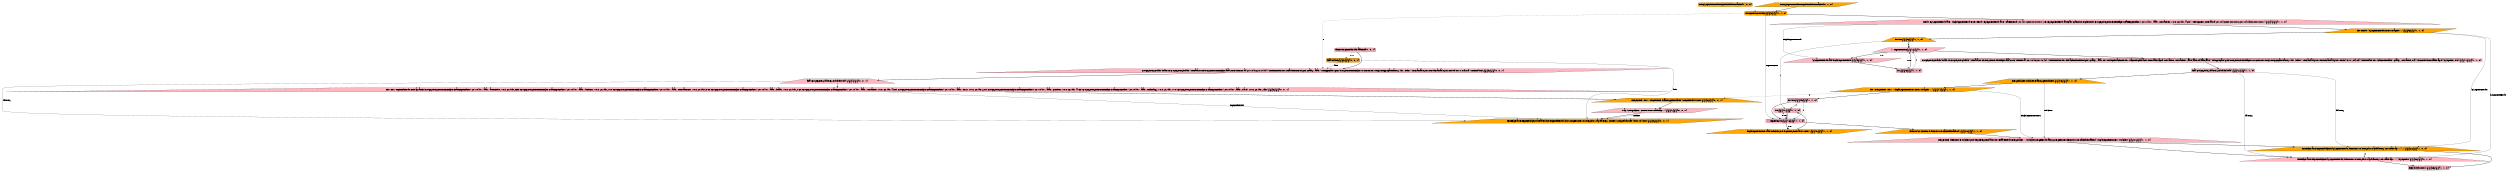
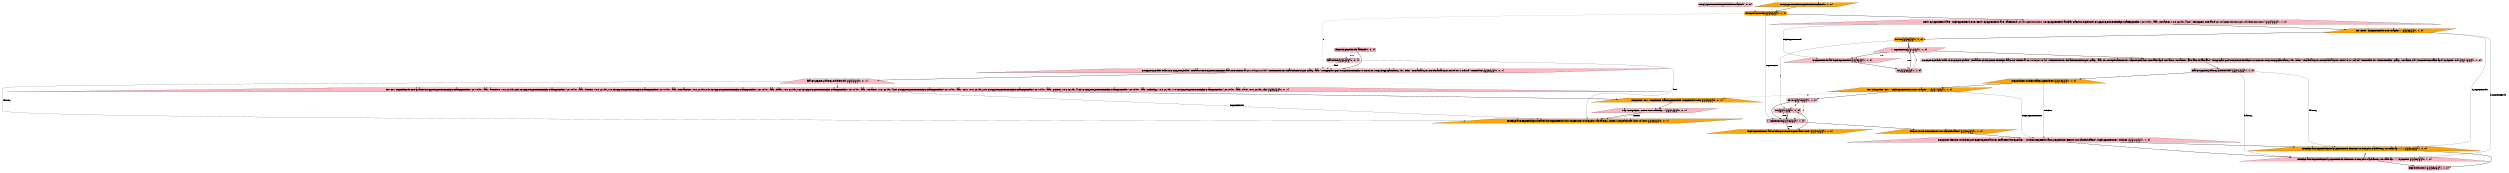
node "testBySegmentResultsUnOptimizedDimextraction['1', '0', '0']": fillcolor orange -> lightpink
node "int i = 0@@@6@@@['1', '1', '0']": shape trapezium -> cylinder
node "final int limit@@@2@@@['0', '0', '1']": fillcolor orange -> lightpink
